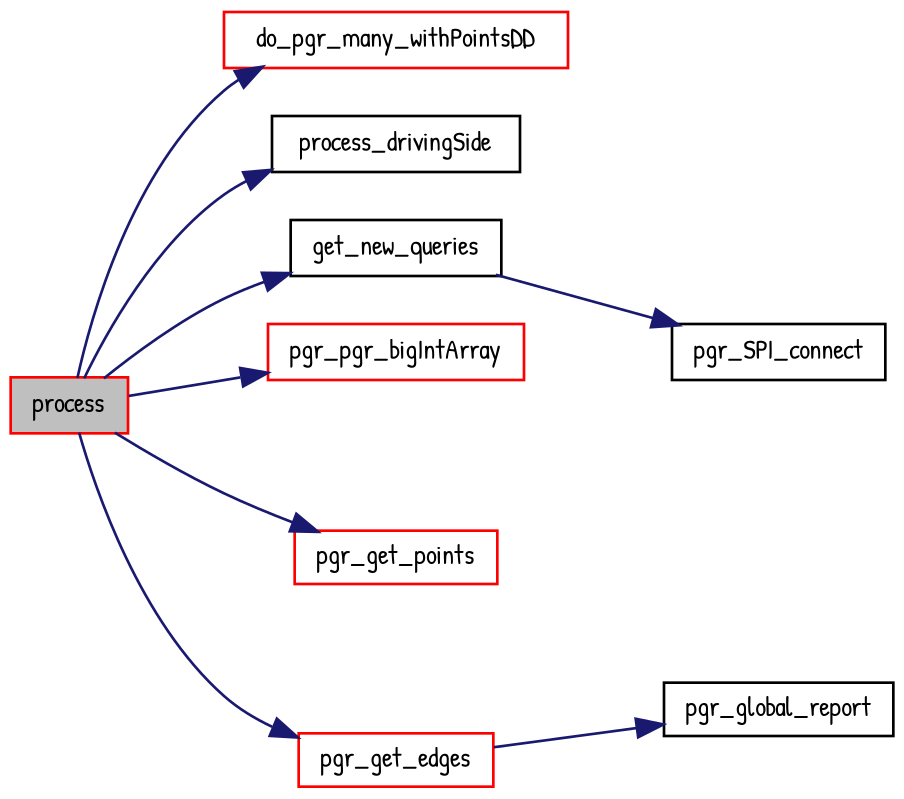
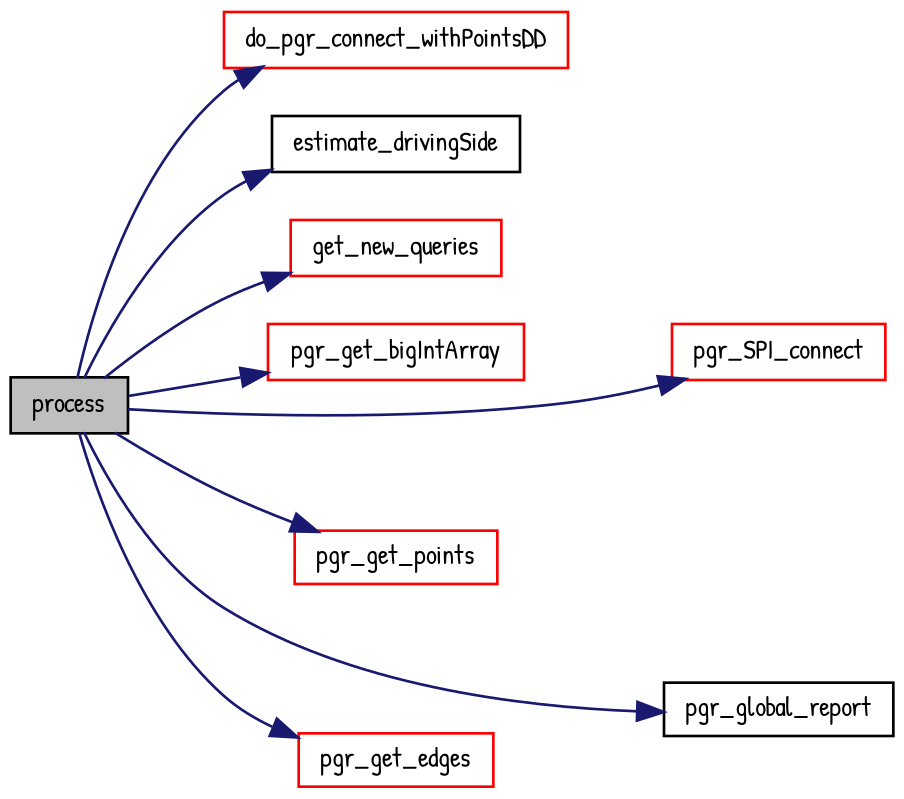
node "do_pgr_many_withPointsDD": label "do_pgr_many_withPointsDD" -> "do_pgr_connect_withPointsDD"
node "process_drivingSide": label "process_drivingSide" -> "estimate_drivingSide"
node "get_new_queries": color black -> red
edge "get_new_queries" -> "pgr_SPI_connect": now "process" -> "pgr_SPI_connect"
node "pgr_pgr_bigIntArray": label "pgr_pgr_bigIntArray" -> "pgr_get_bigIntArray"
node "pgr_SPI_connect": color black -> red
node "process": color red -> black
edge "pgr_get_edges" -> "pgr_global_report": now "process" -> "pgr_global_report"
